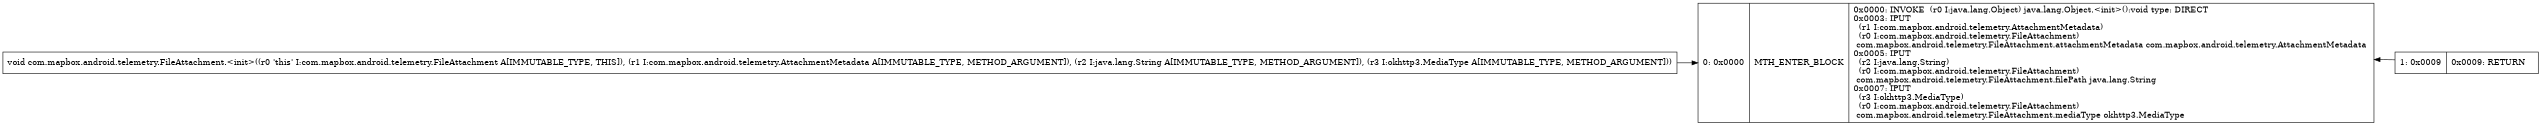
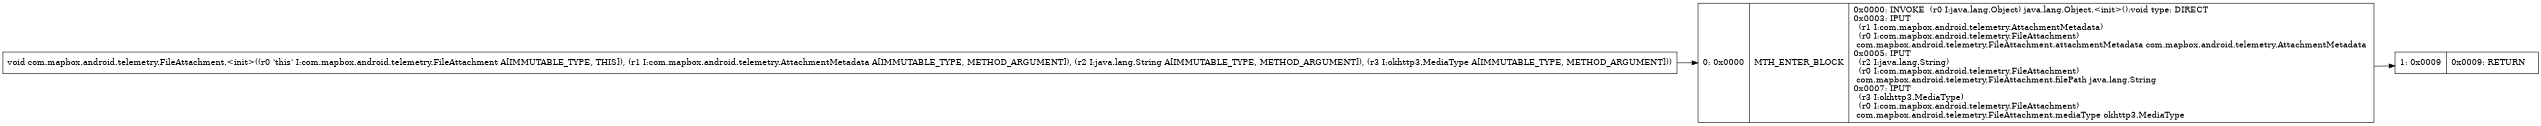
edge "1: 0x0009" -> "0: 0x0000": reversed
